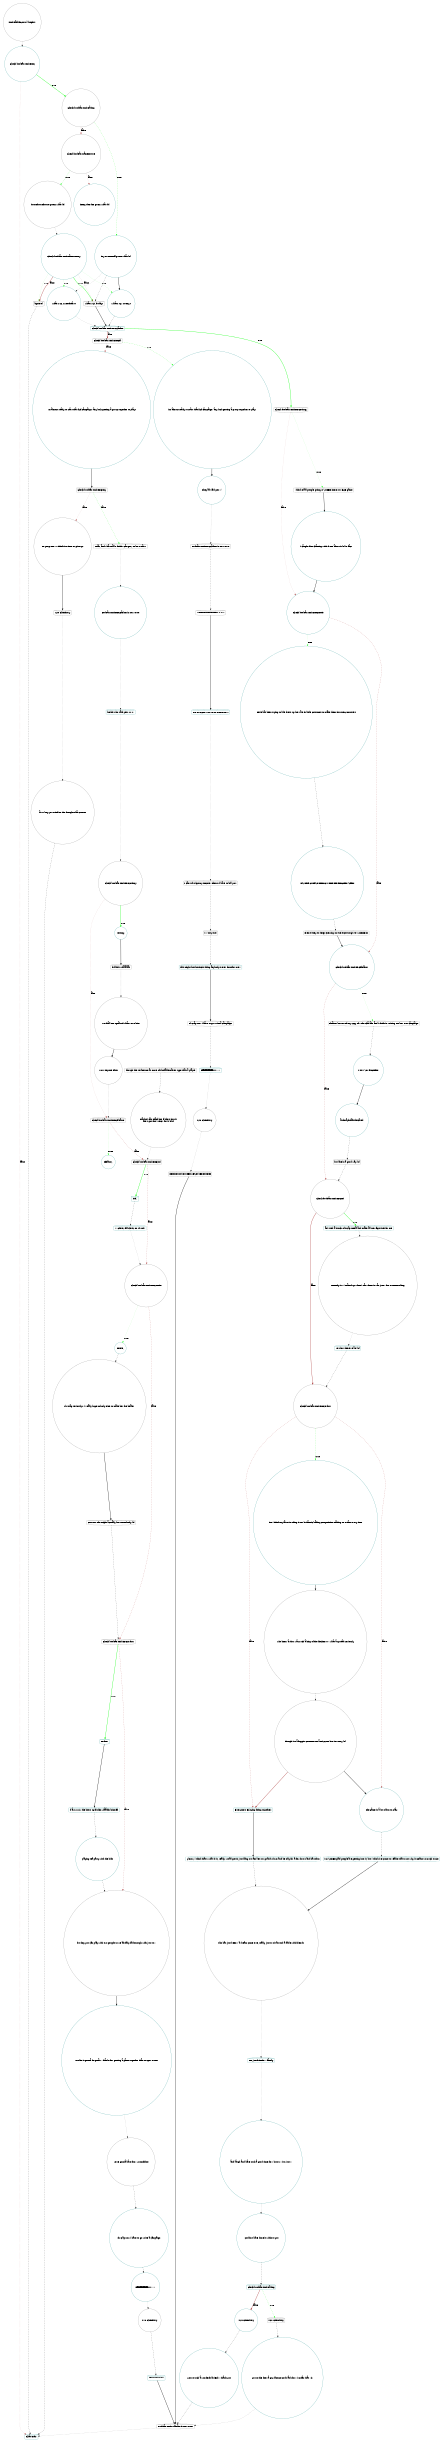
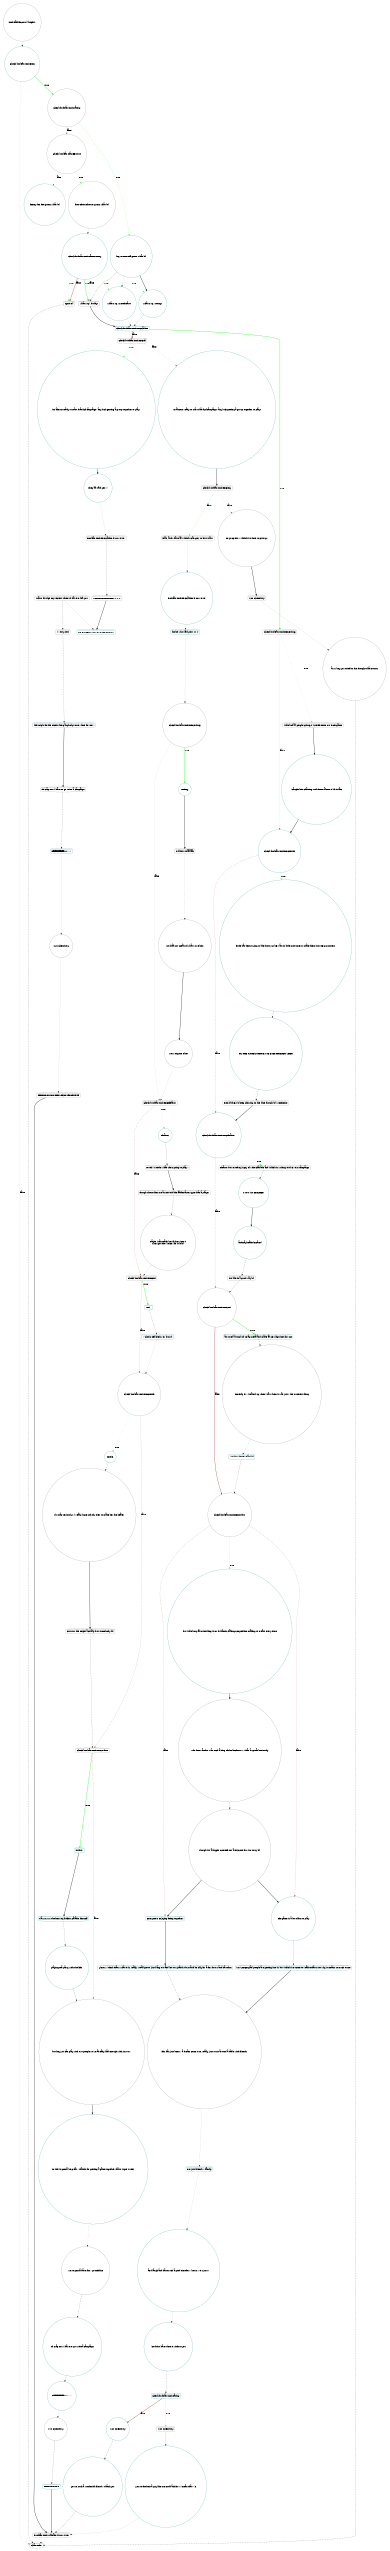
edge "NO FUGGIN WAY OML HOOOOOW" -> "I can't divulge my secrets. Then I'd have to kill you.": reversed
node "ooooh i wonder what she's going to play...": added
edge "though it's a fuggin COOKIE not a BISCUIT bro i'm sorry lol" -> "Everyone's enjoying being together.": color brown -> black
